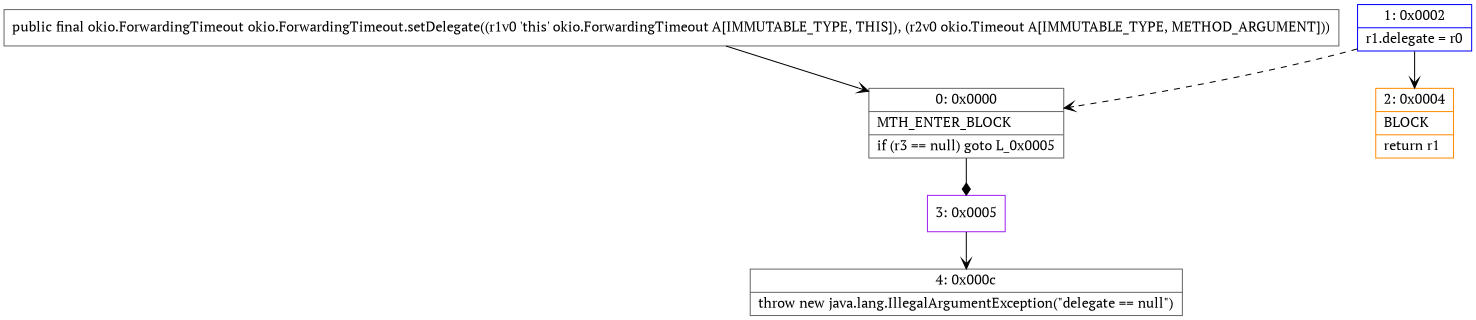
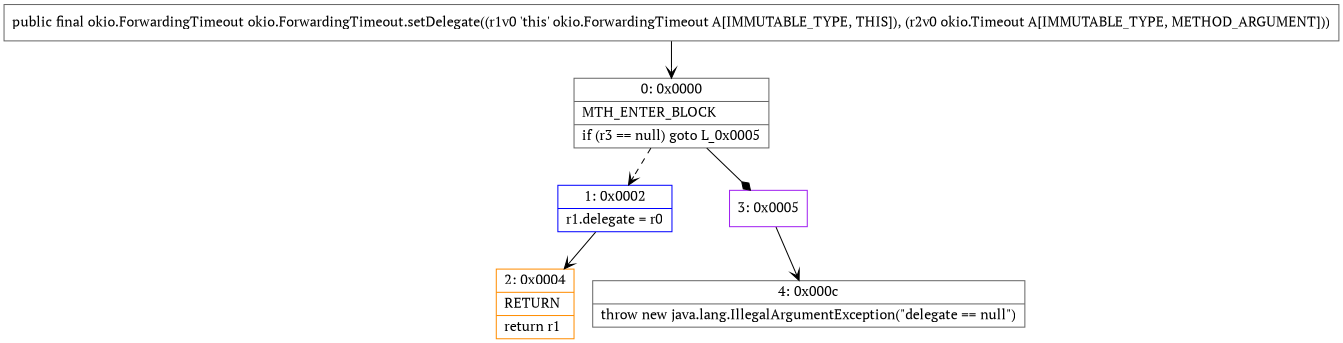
edge "1: 0x0002" -> "0: 0x0000": reversed
node "2: 0x0004": text "BLOCK" -> "RETURN"
